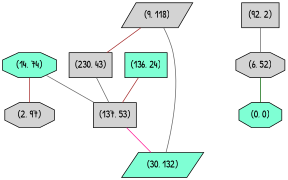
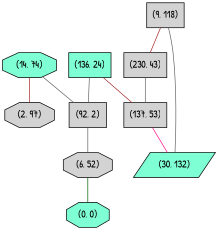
node "(9, 118)": shape parallelogram -> box
edge "(14, 74)" -- "(137, 53)": now "(14, 74)" -- "(92, 2)"
edge "(136, 24)" -- "(92, 2)": added
